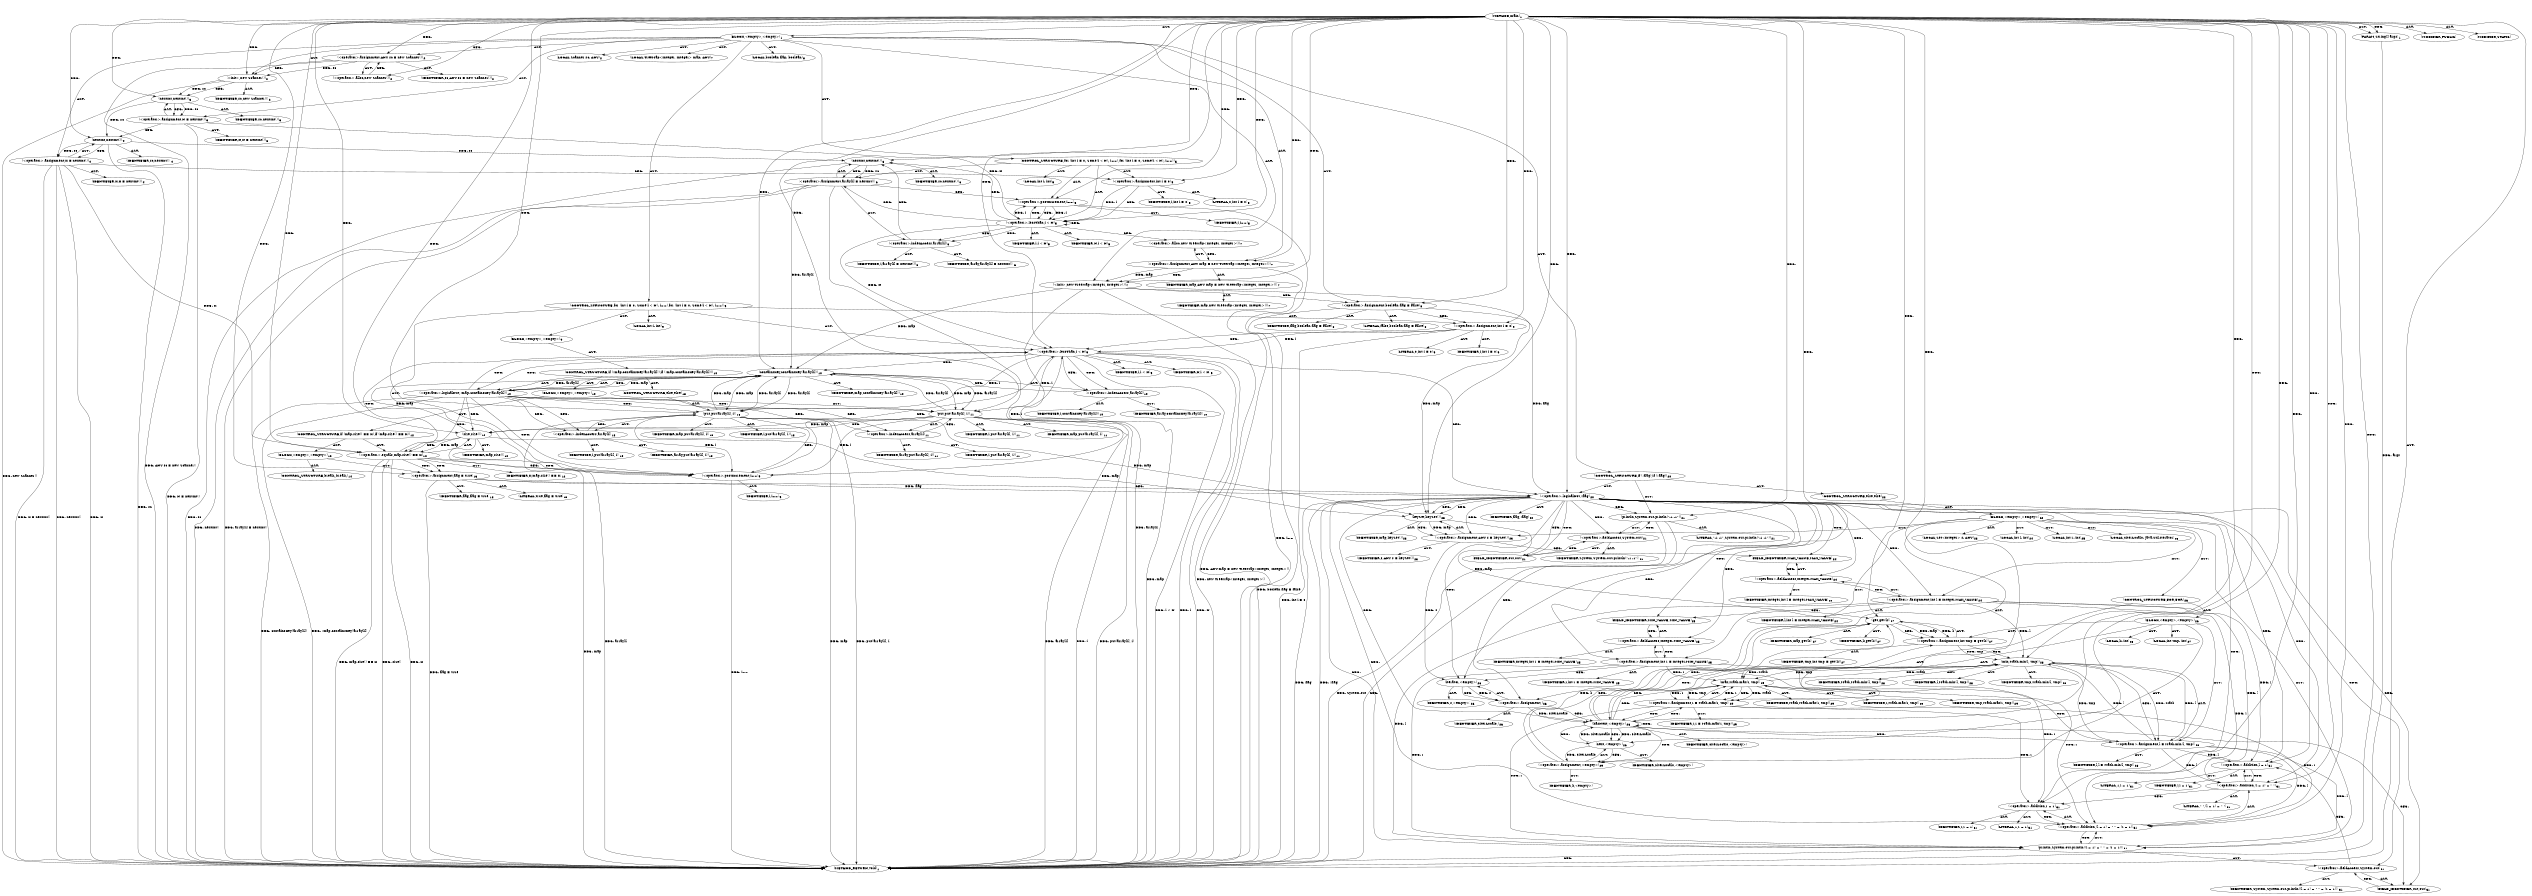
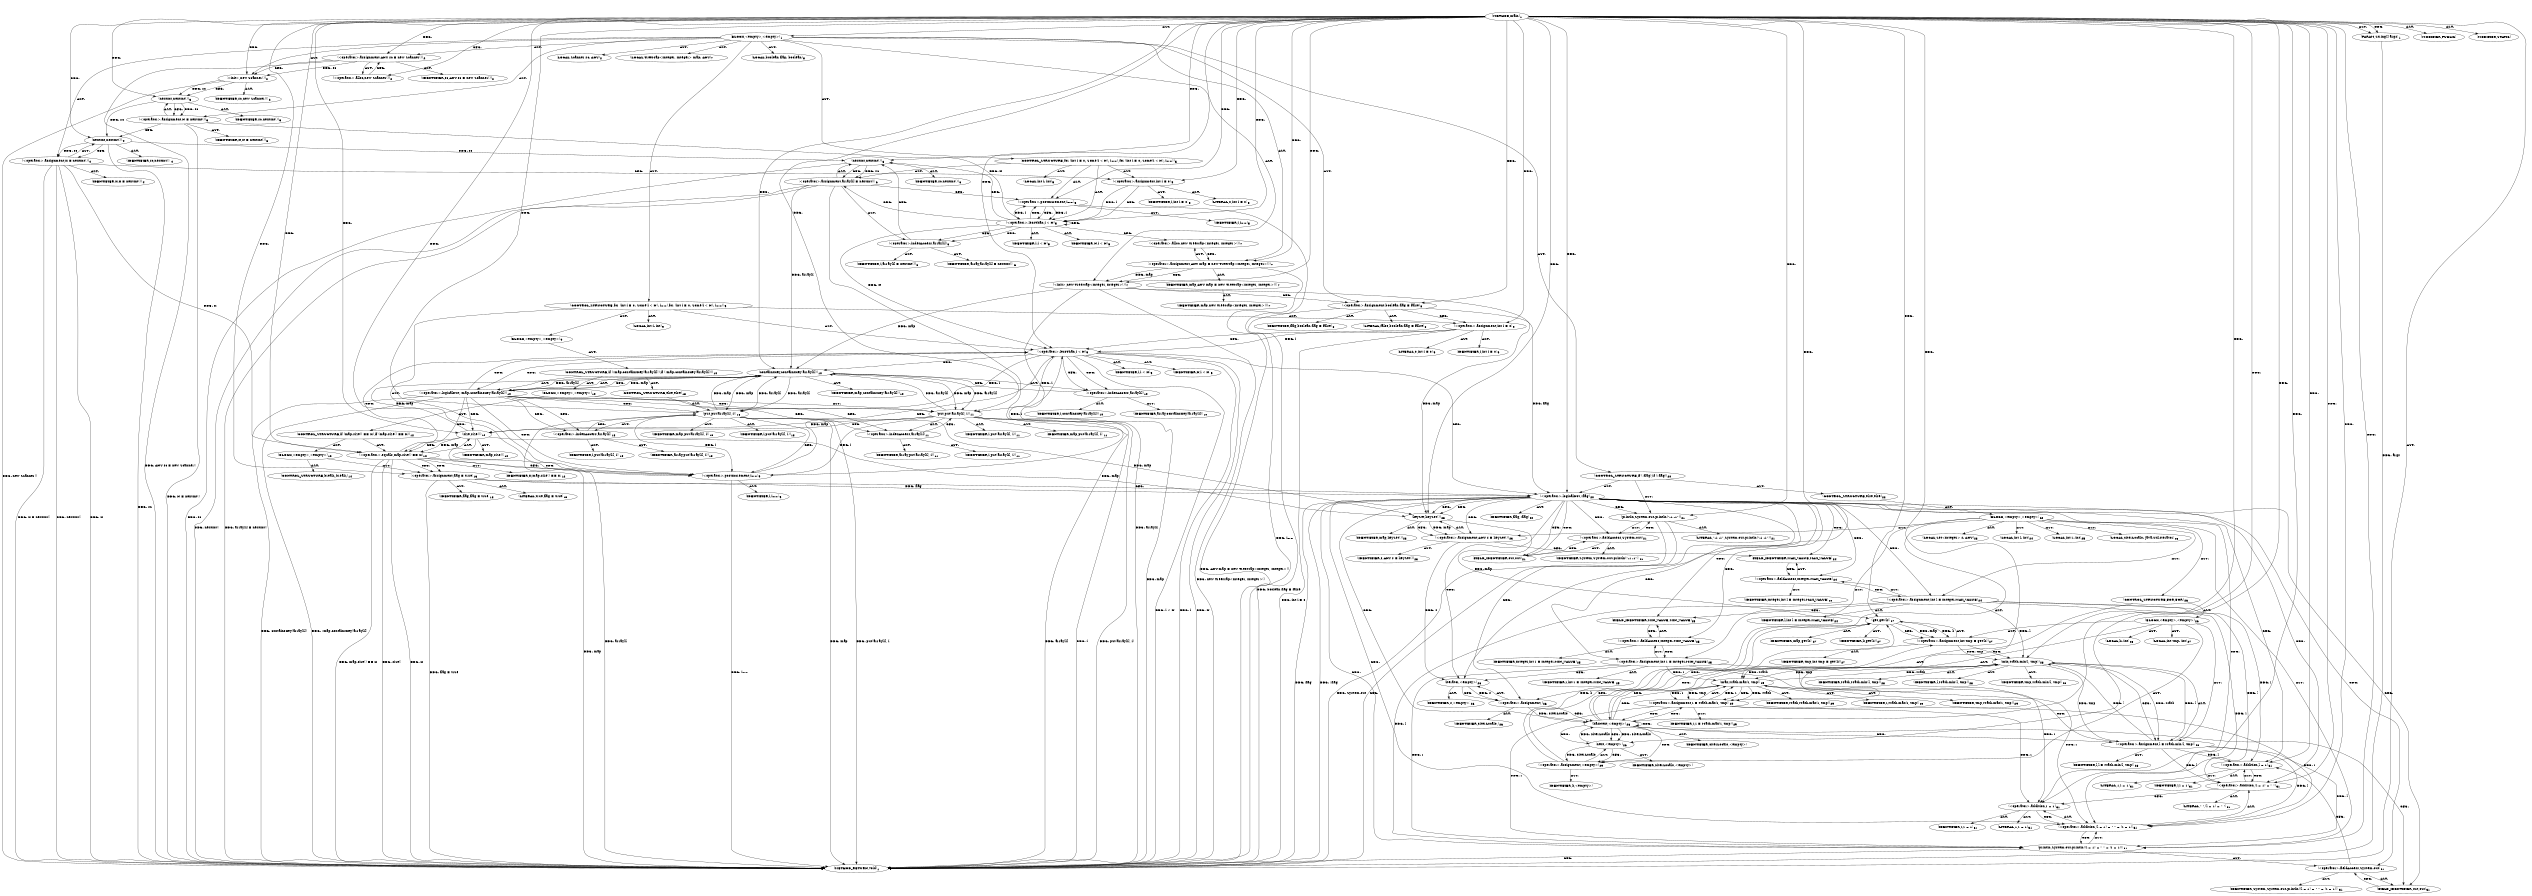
edge "(min,Math.min(l, tmp))" -> "(IDENTIFIER,Math,Math.min(l, tmp))": label "ANY: " -> "AST: "
